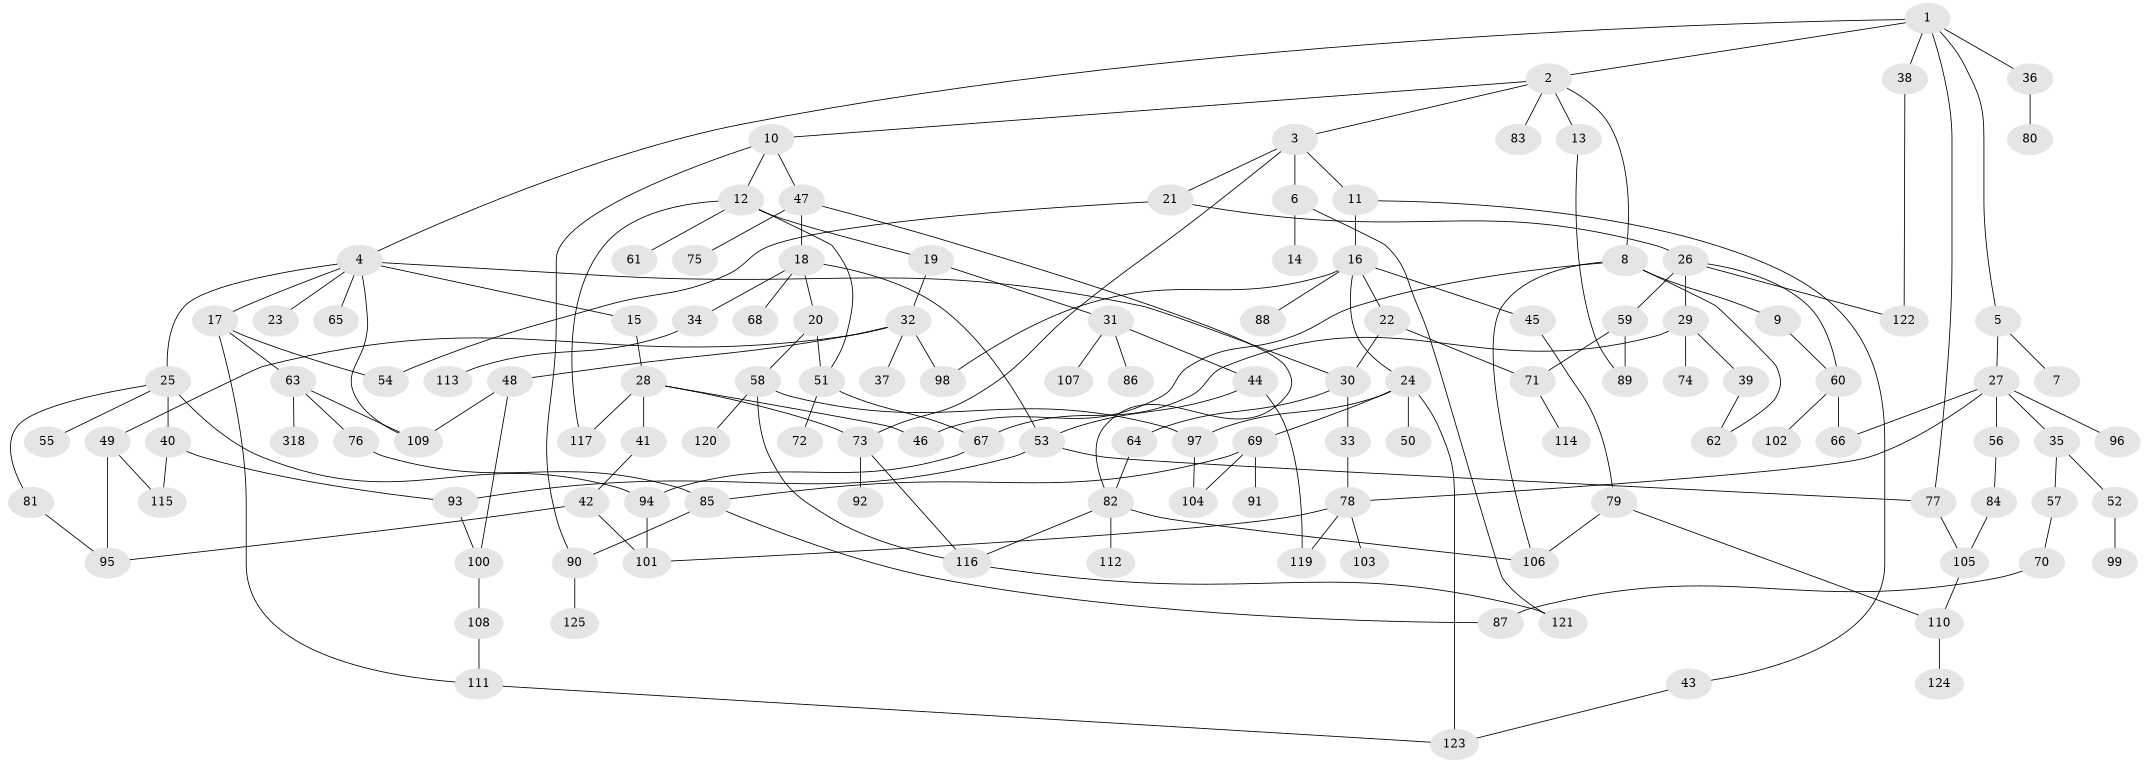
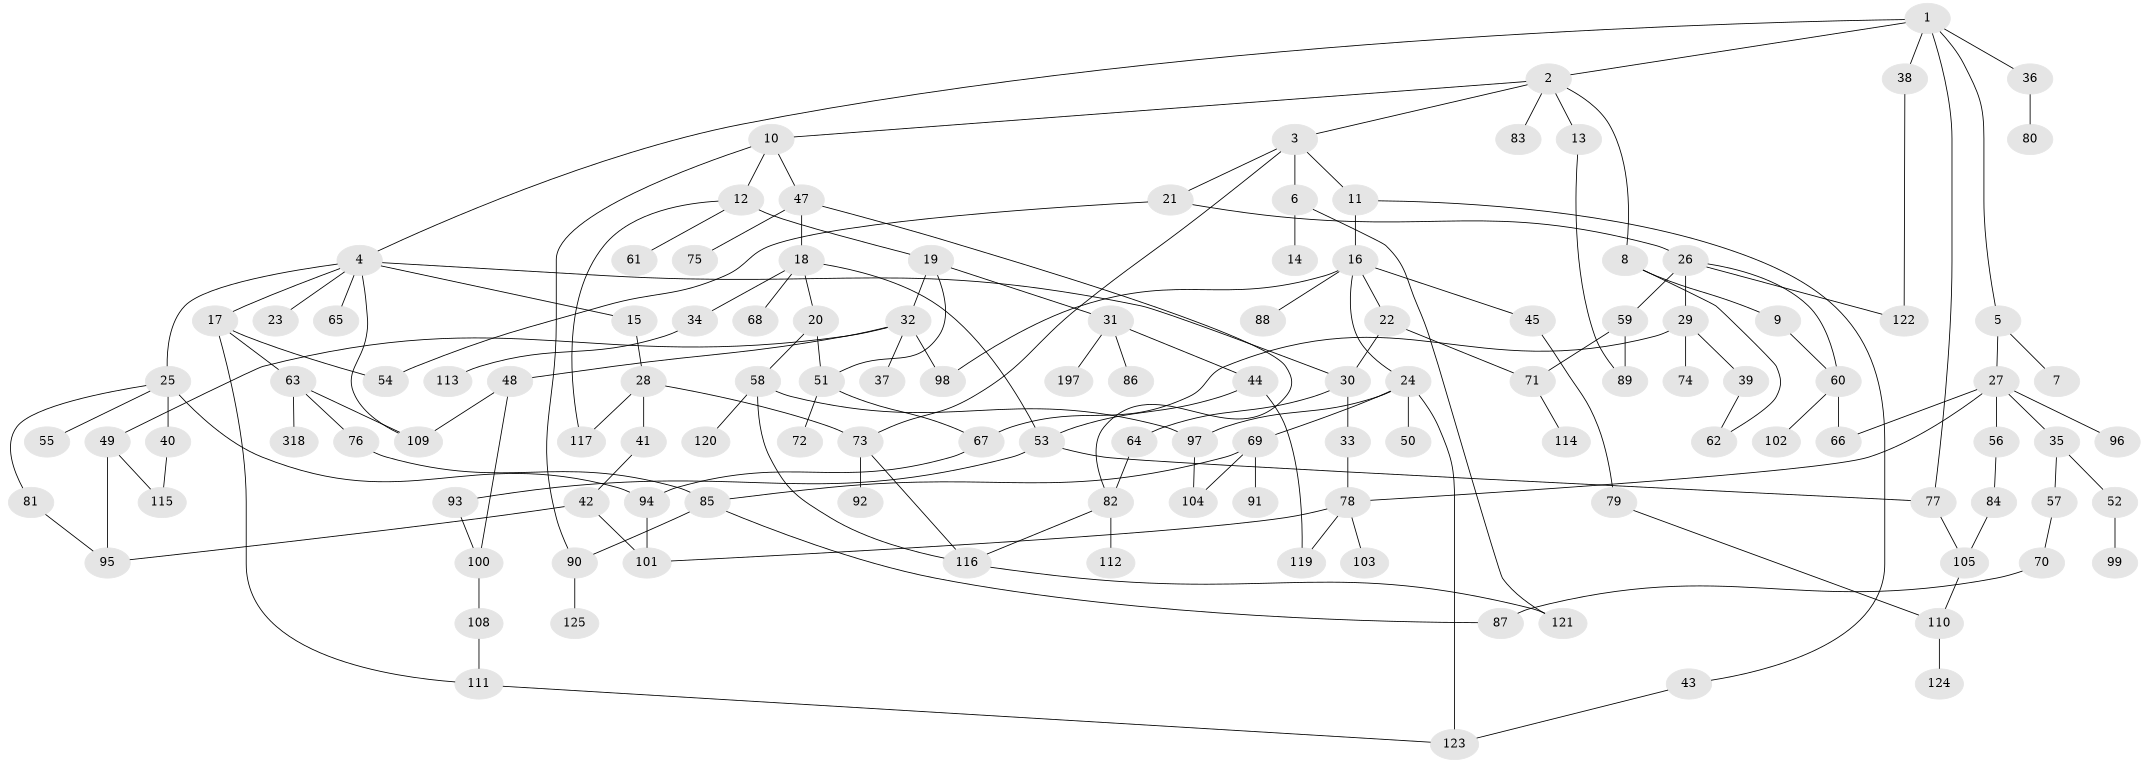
edge "12" -- "51": now "19" -- "51"
node "107": label "107" -> "197"
node "46": removed
edge "40" -- "93": removed
node "106": removed
